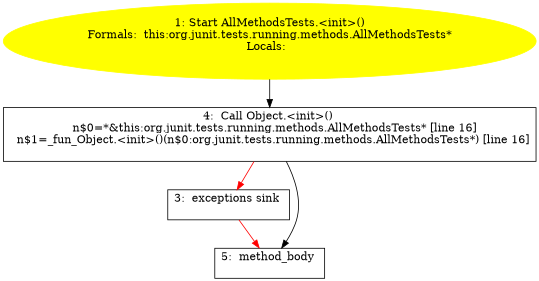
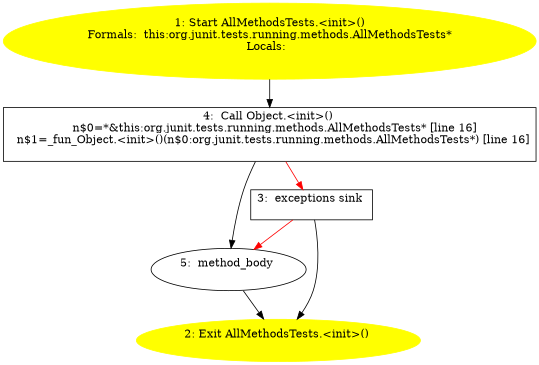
node "5:  method_body": shape box -> ellipse
node "2: Exit AllMethodsTests.<init>()": added
